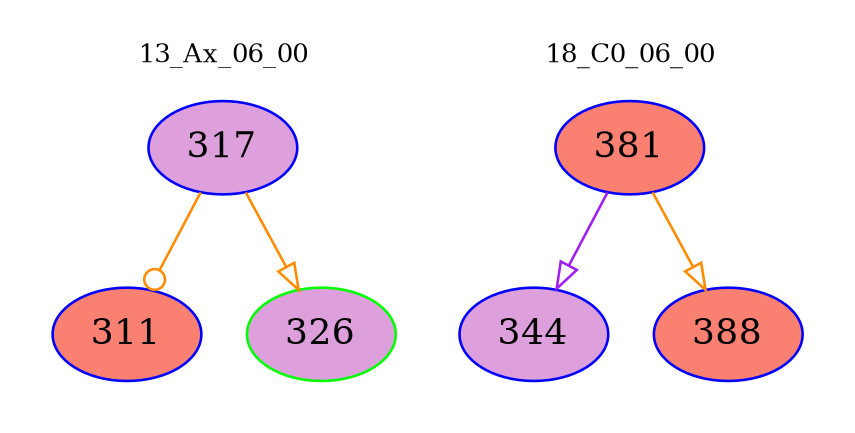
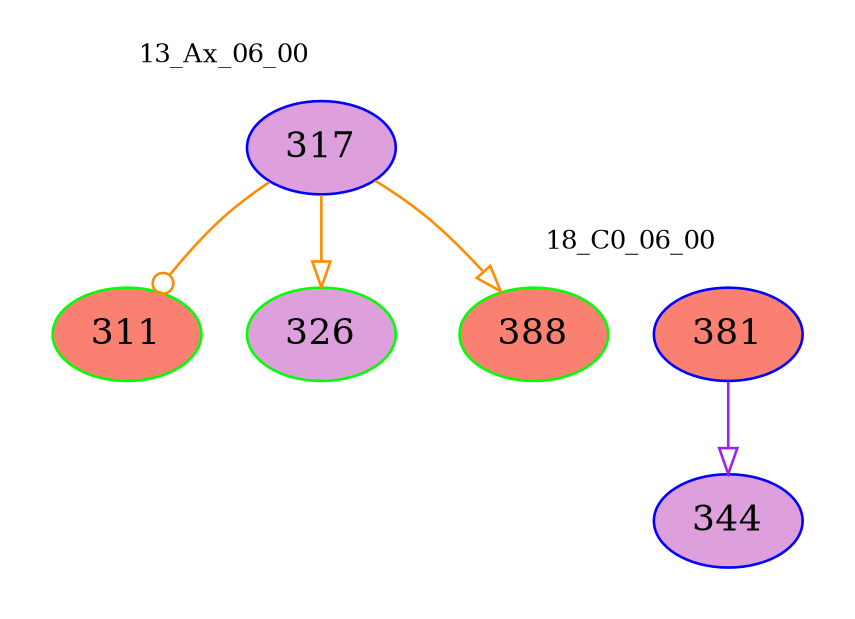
edge "381" -> "388": now "317" -> "388"
node "311": color blue -> green
node "388": color blue -> green
